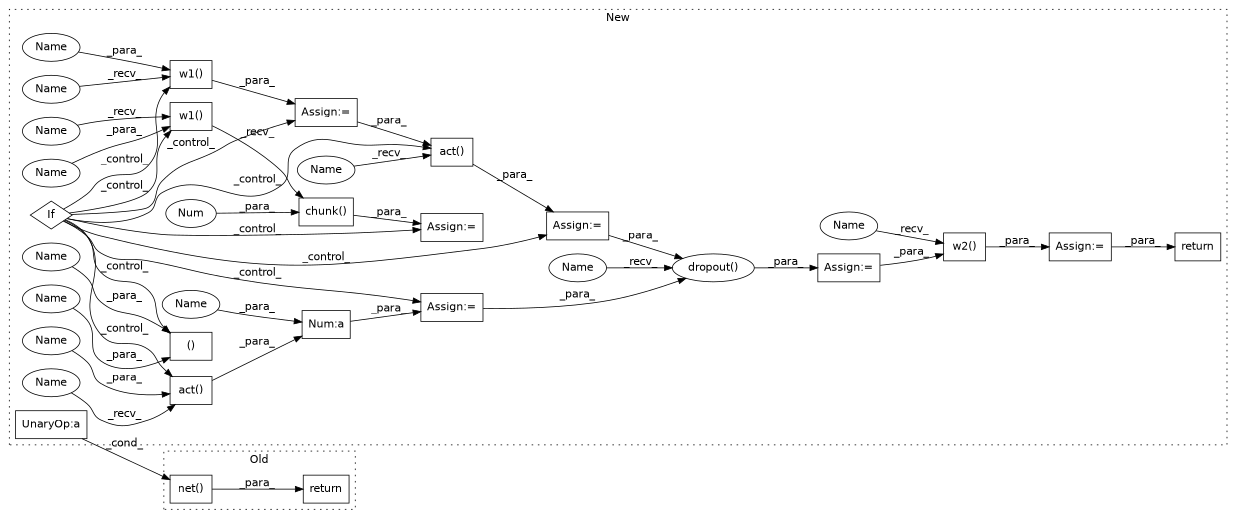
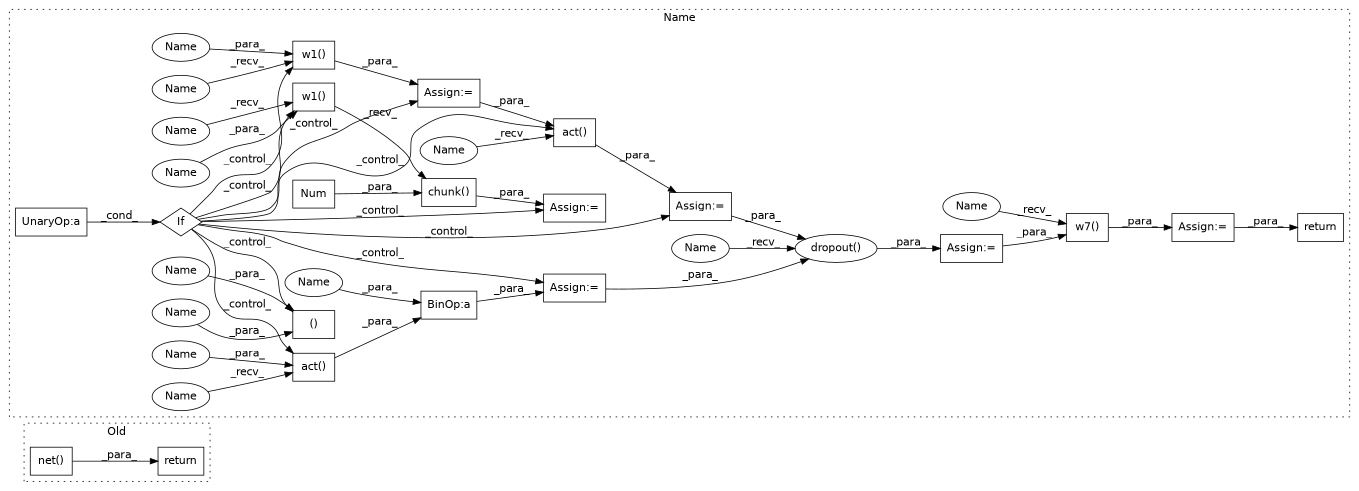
cluster "New": label "New" -> "Name"
node "Num": shape ellipse -> box
node "w2()": label "w2()" -> "w7()"
node "Num:a": label "Num:a" -> "BinOp:a"
edge "UnaryOp:a" -> "net()": now "UnaryOp:a" -> "If"
